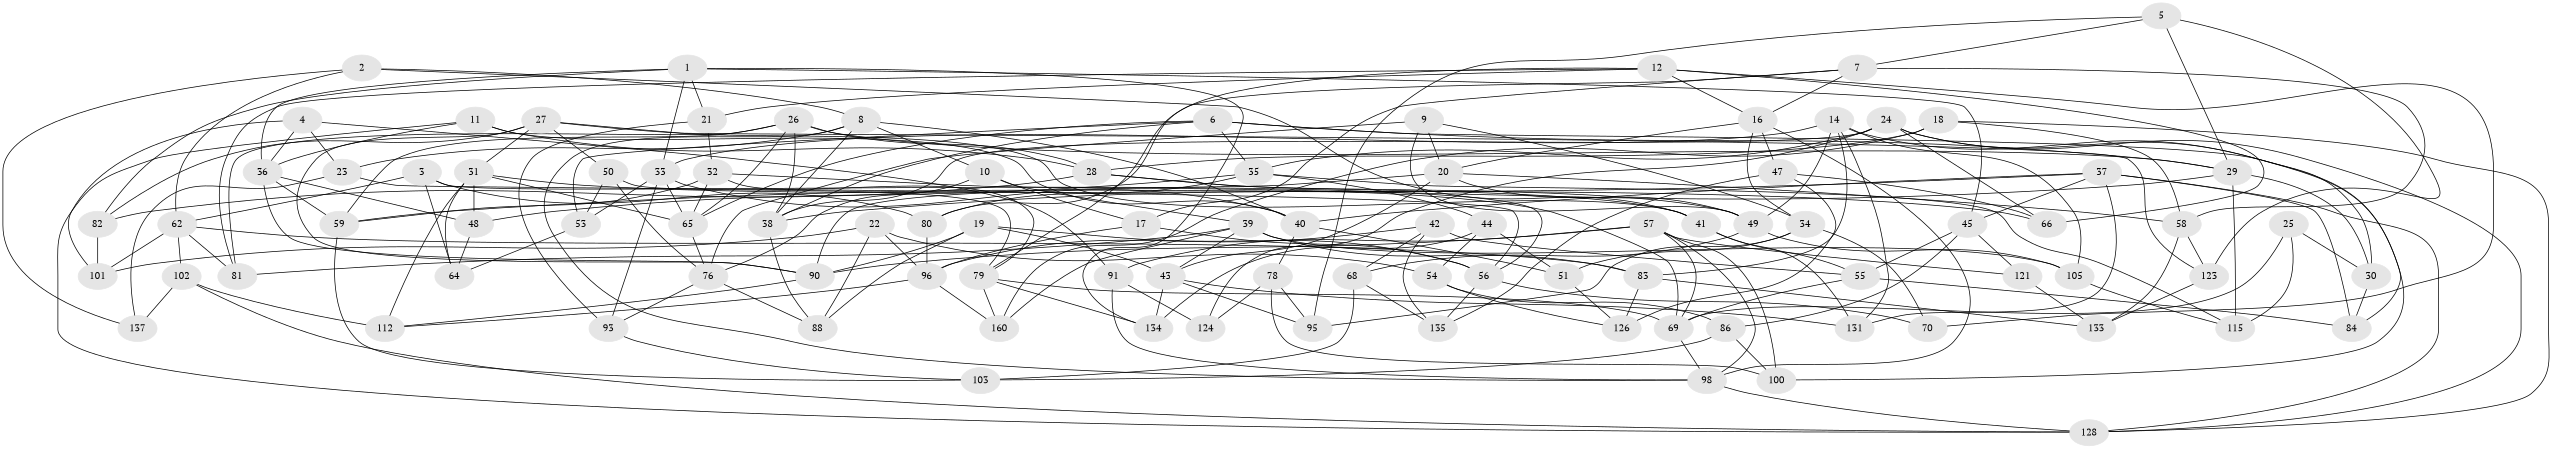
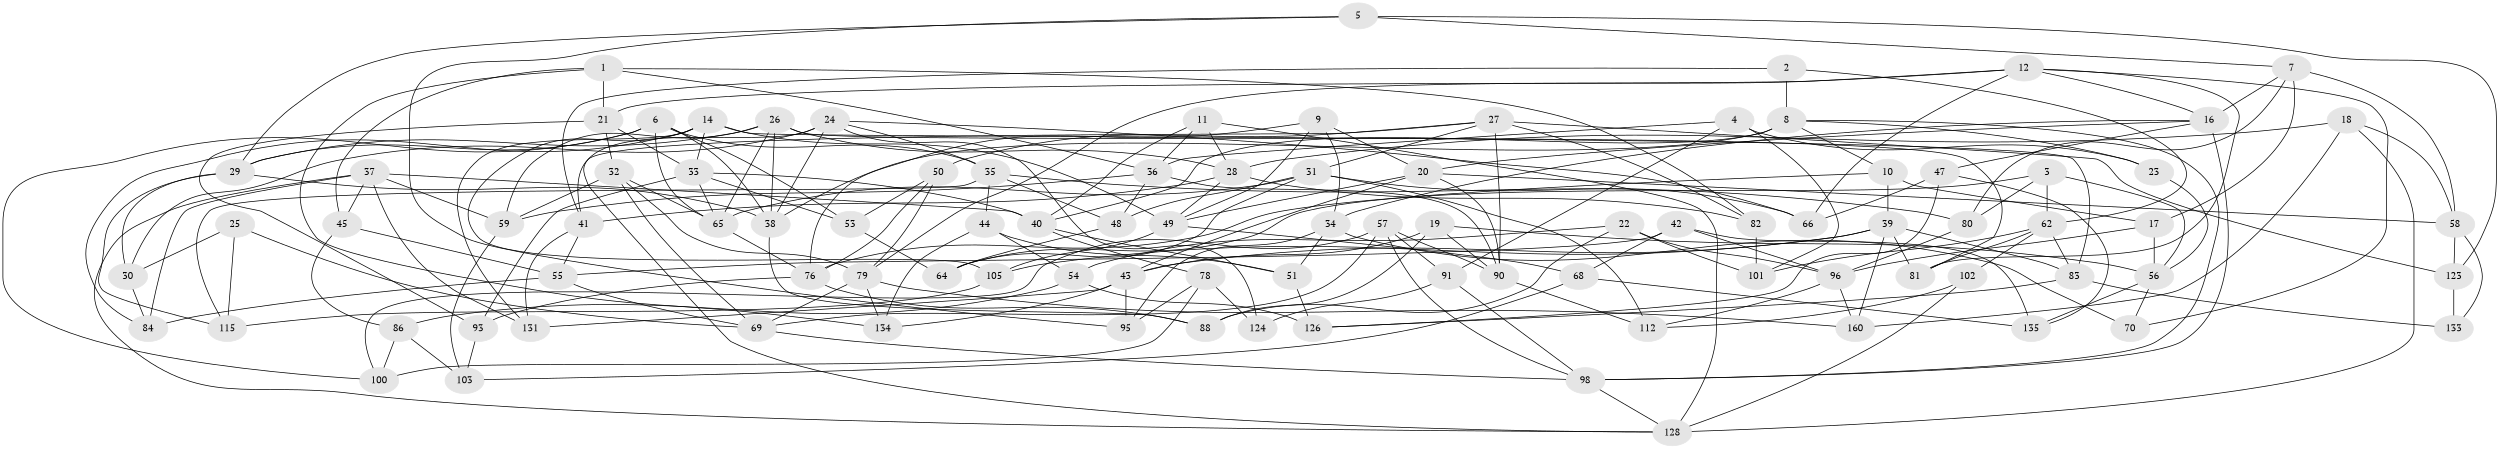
edge "1" -- "33": now "21" -- "33"
node "121": removed
node "137": removed
